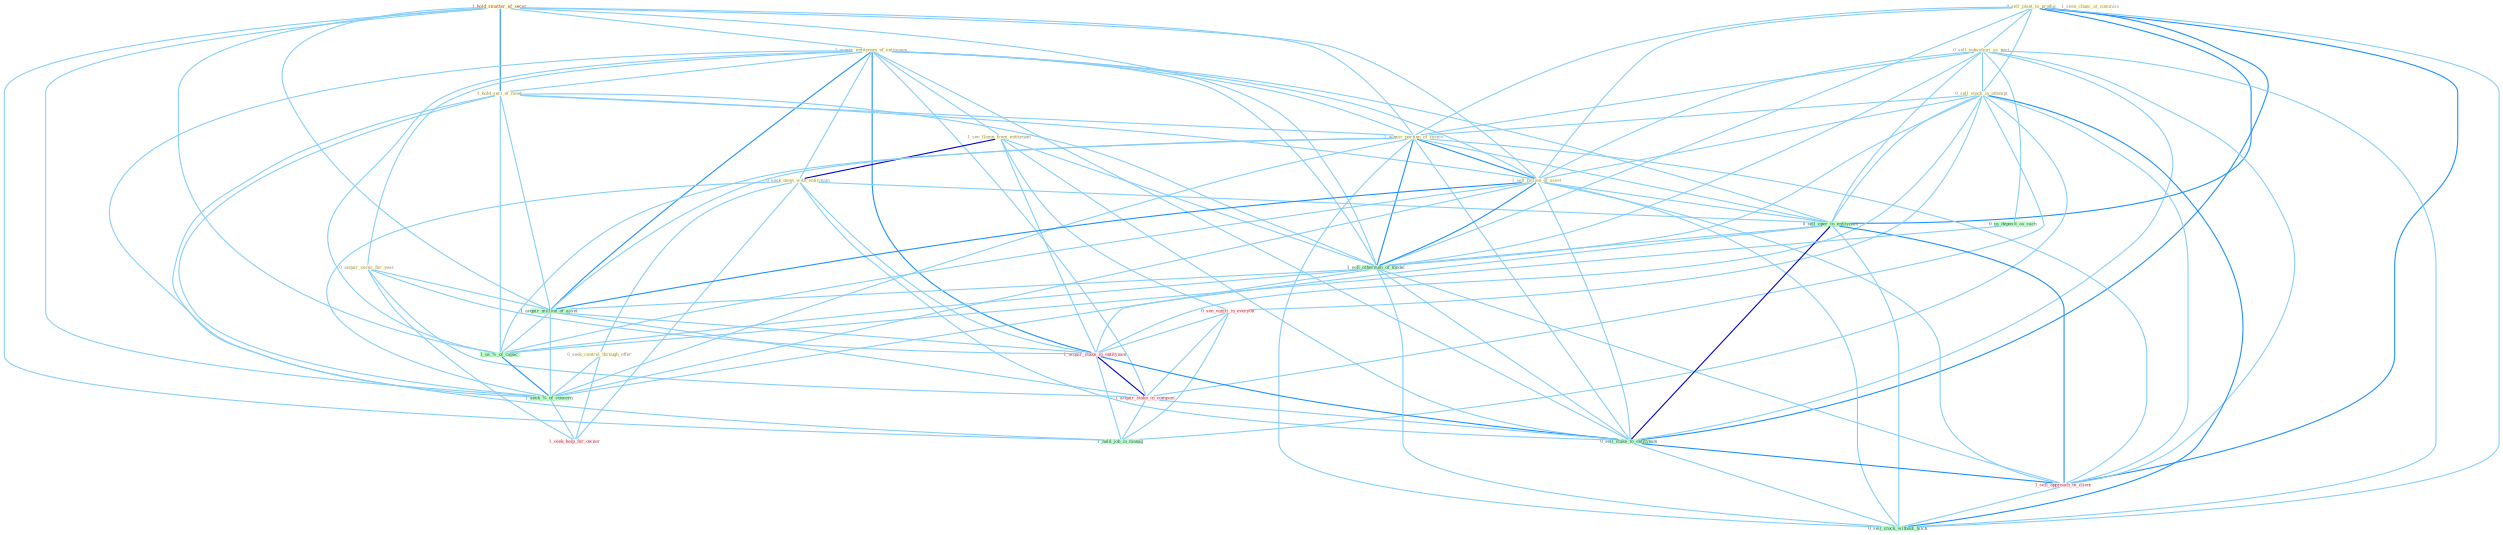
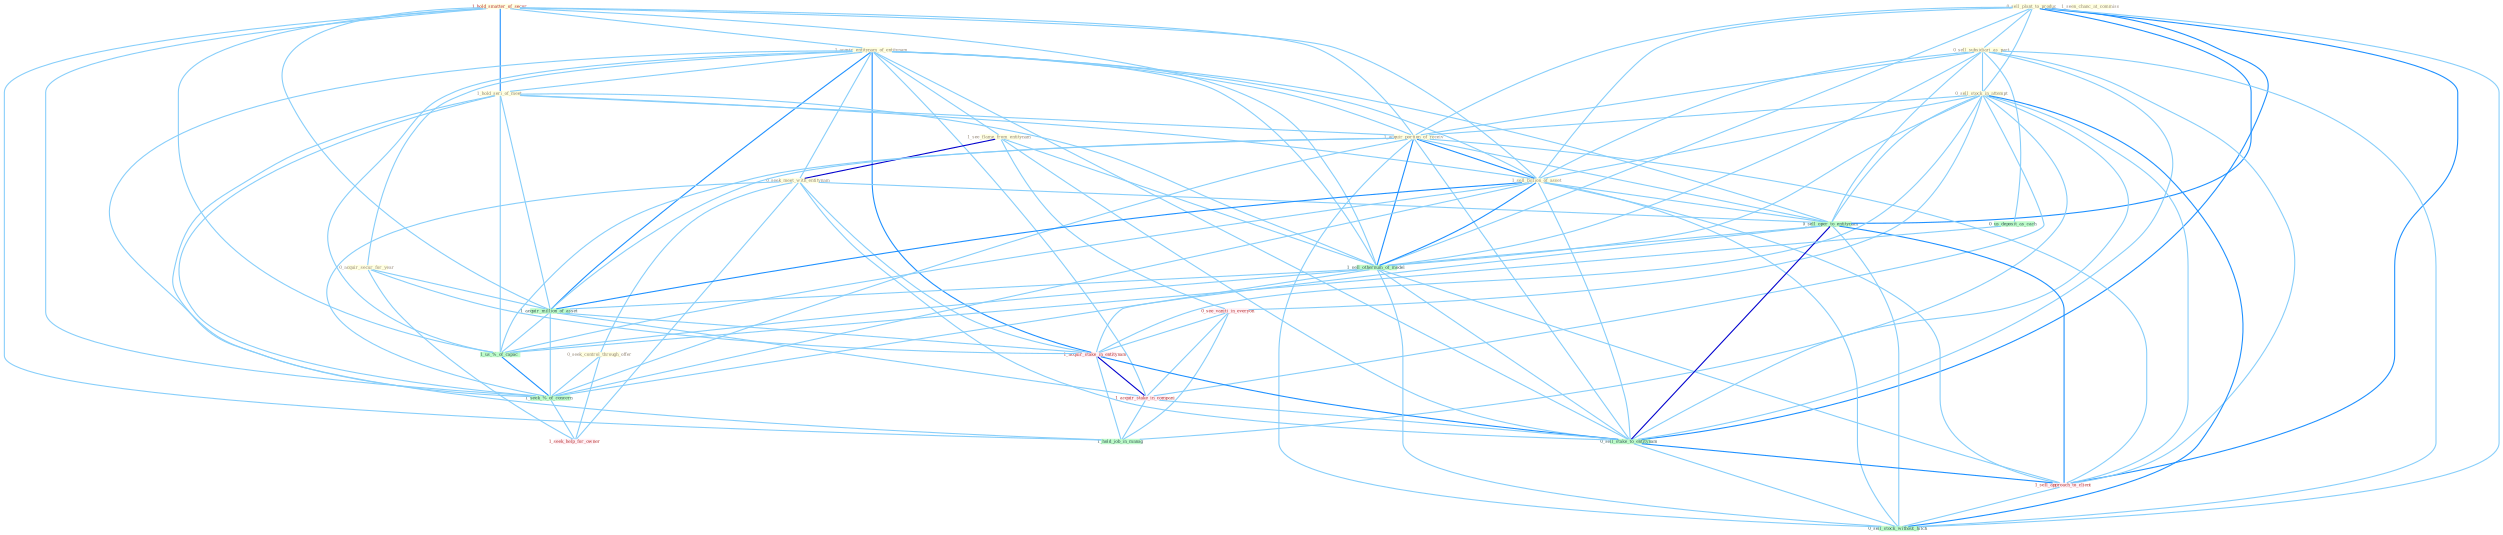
edge "1_see_flame_from_entitynam" -- "1_acquir_stake_in_entitynam": removed
edge "0_sell_stock_in_attempt" -- "0_sell_stake_to_entitynam": added
edge "0_acquir_secur_for_year" -- "1_acquir_stake_in_compani": removed
